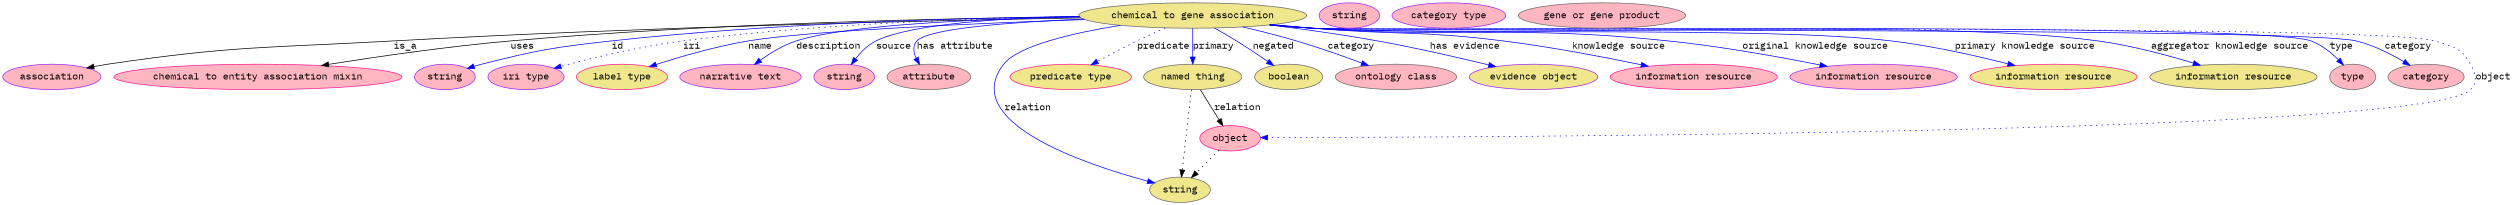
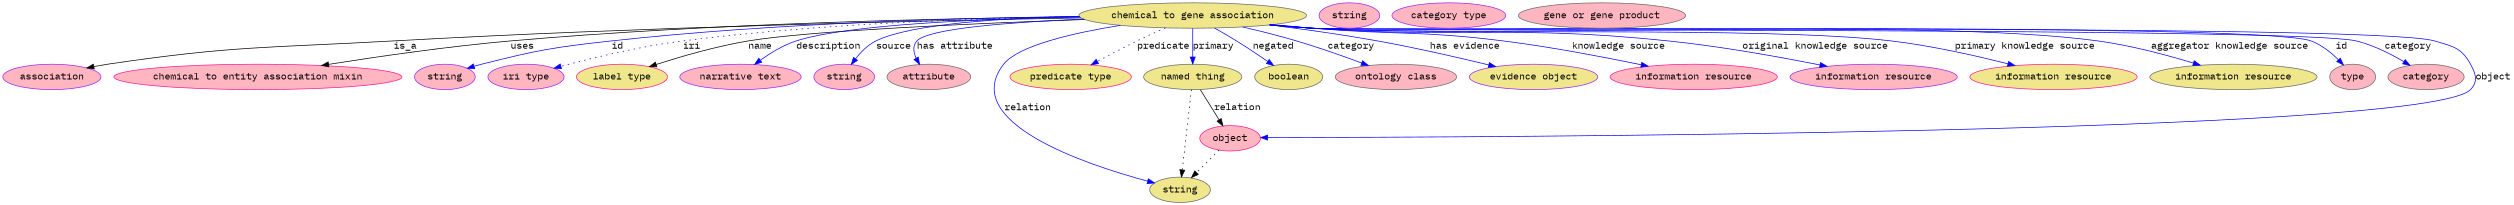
edge "chemical to gene association" -> "label type": color blue -> black
edge "chemical to gene association" -> "type": label "type" -> "id"
edge "chemical to gene association" -> "object": style dotted -> solid
